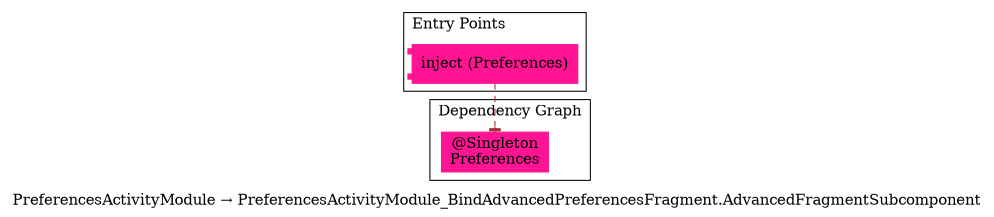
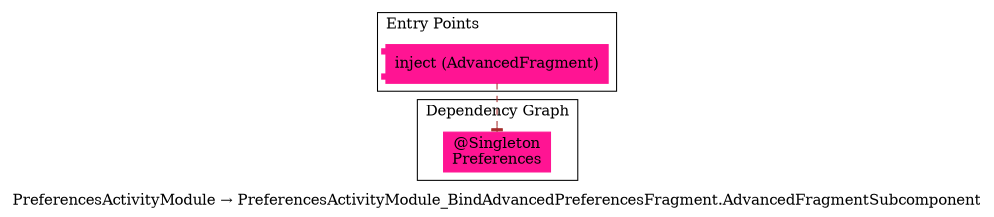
node "inject (Preferences)": label "inject (Preferences)" -> "inject (AdvancedFragment)"
